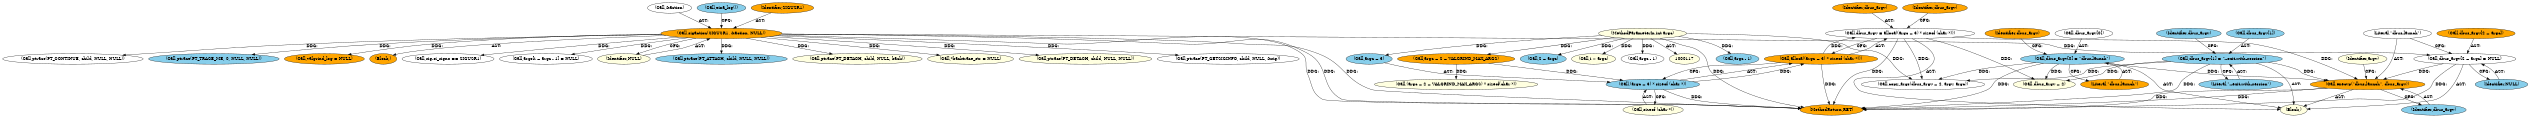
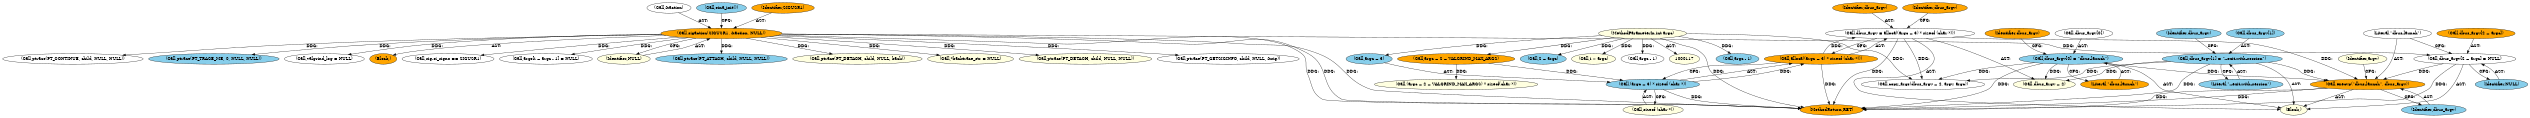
node "(Call,eina_log())": label "(Call,eina_log())" -> "(Call,eina_init())"
node "(Call,valgrind_log = NULL)": fillcolor orange -> white
edge "(Call,dbus_argv = alloca((argc + 3) * sizeof (char *)))" -> "(Call,dbus_argv + 2)": label "DDG: " -> "AST: "
